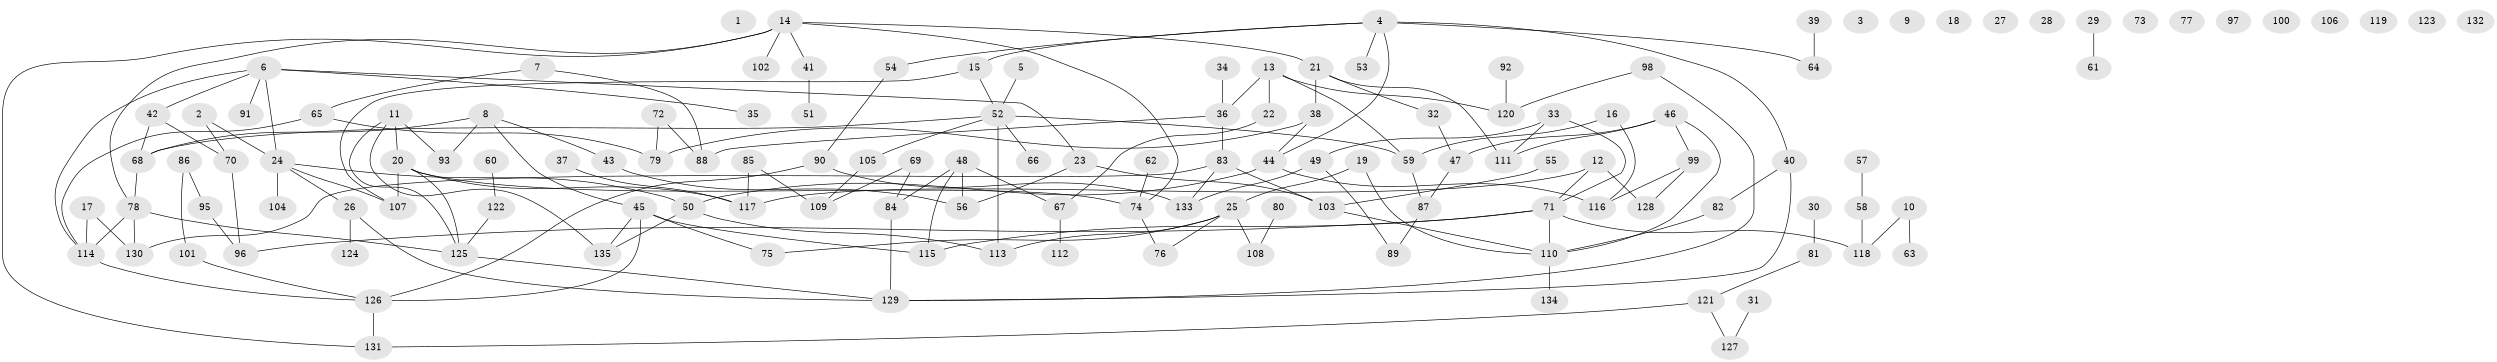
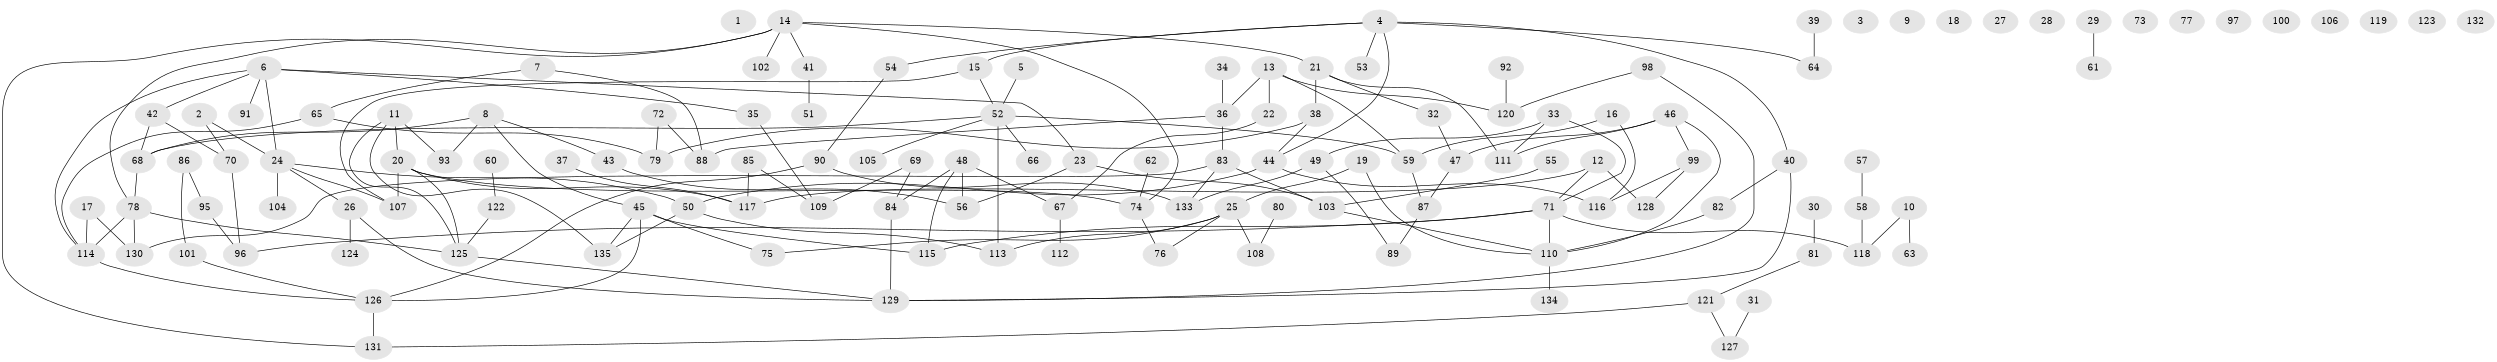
edge "105" -- "109": now "35" -- "109"
